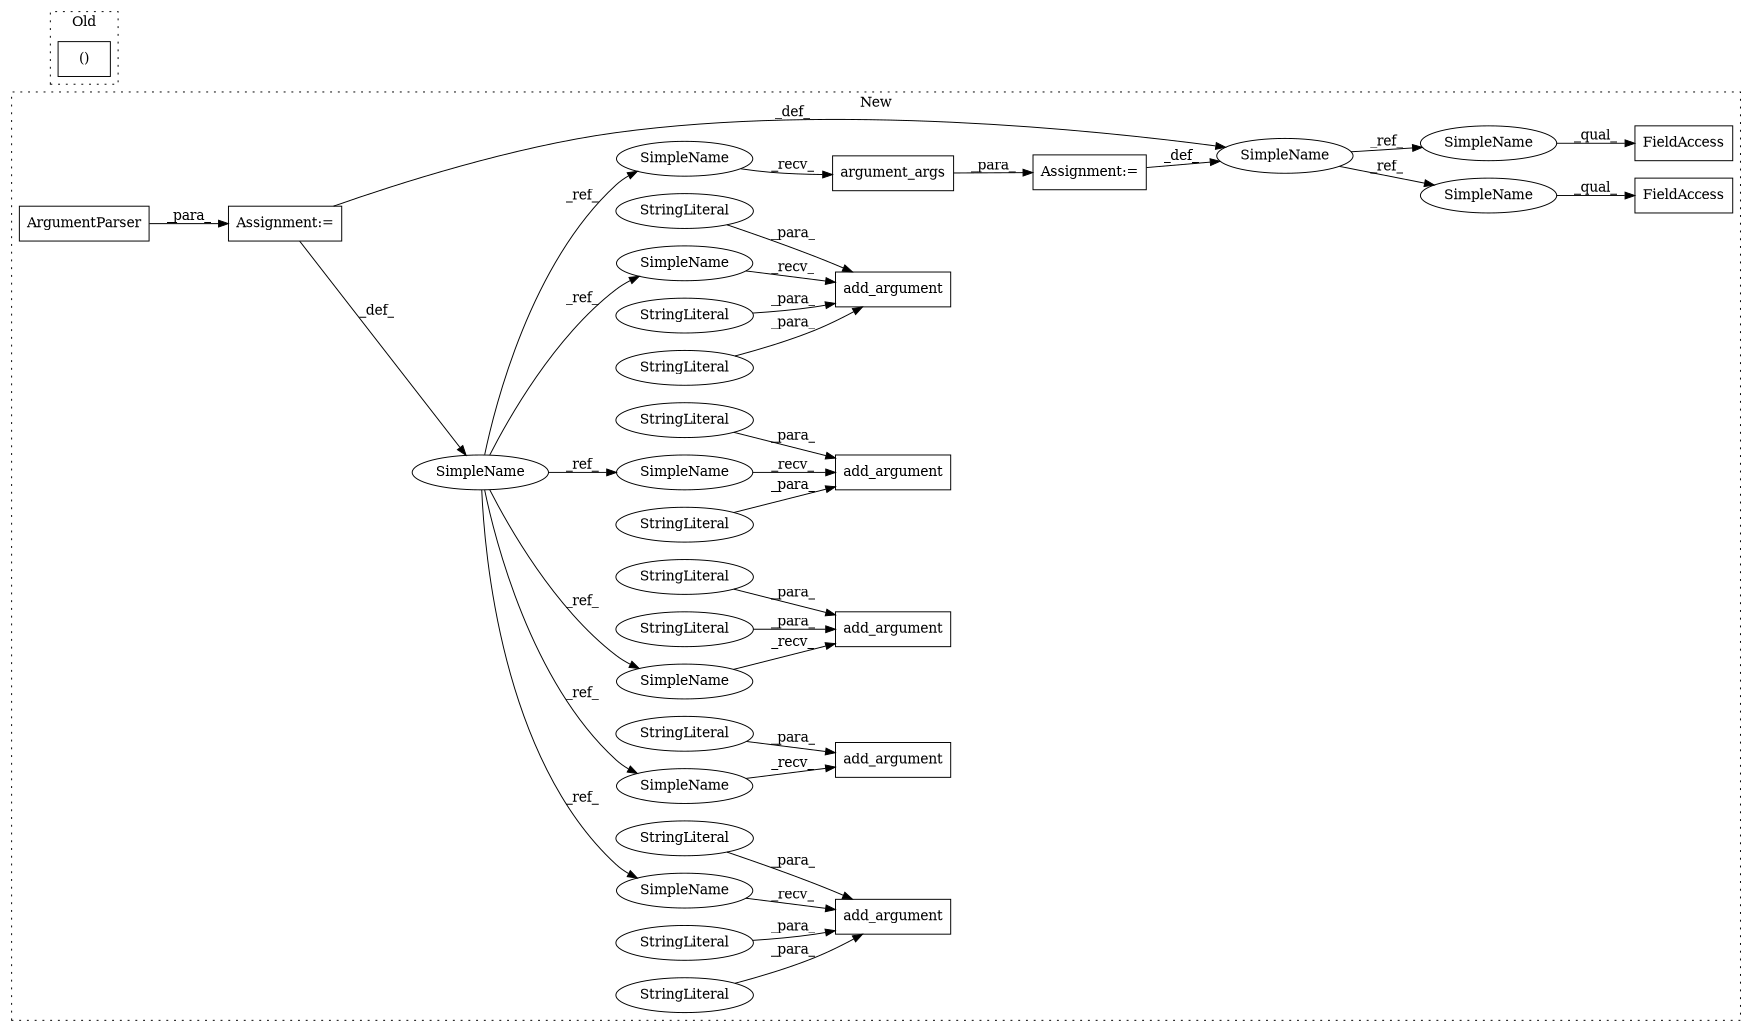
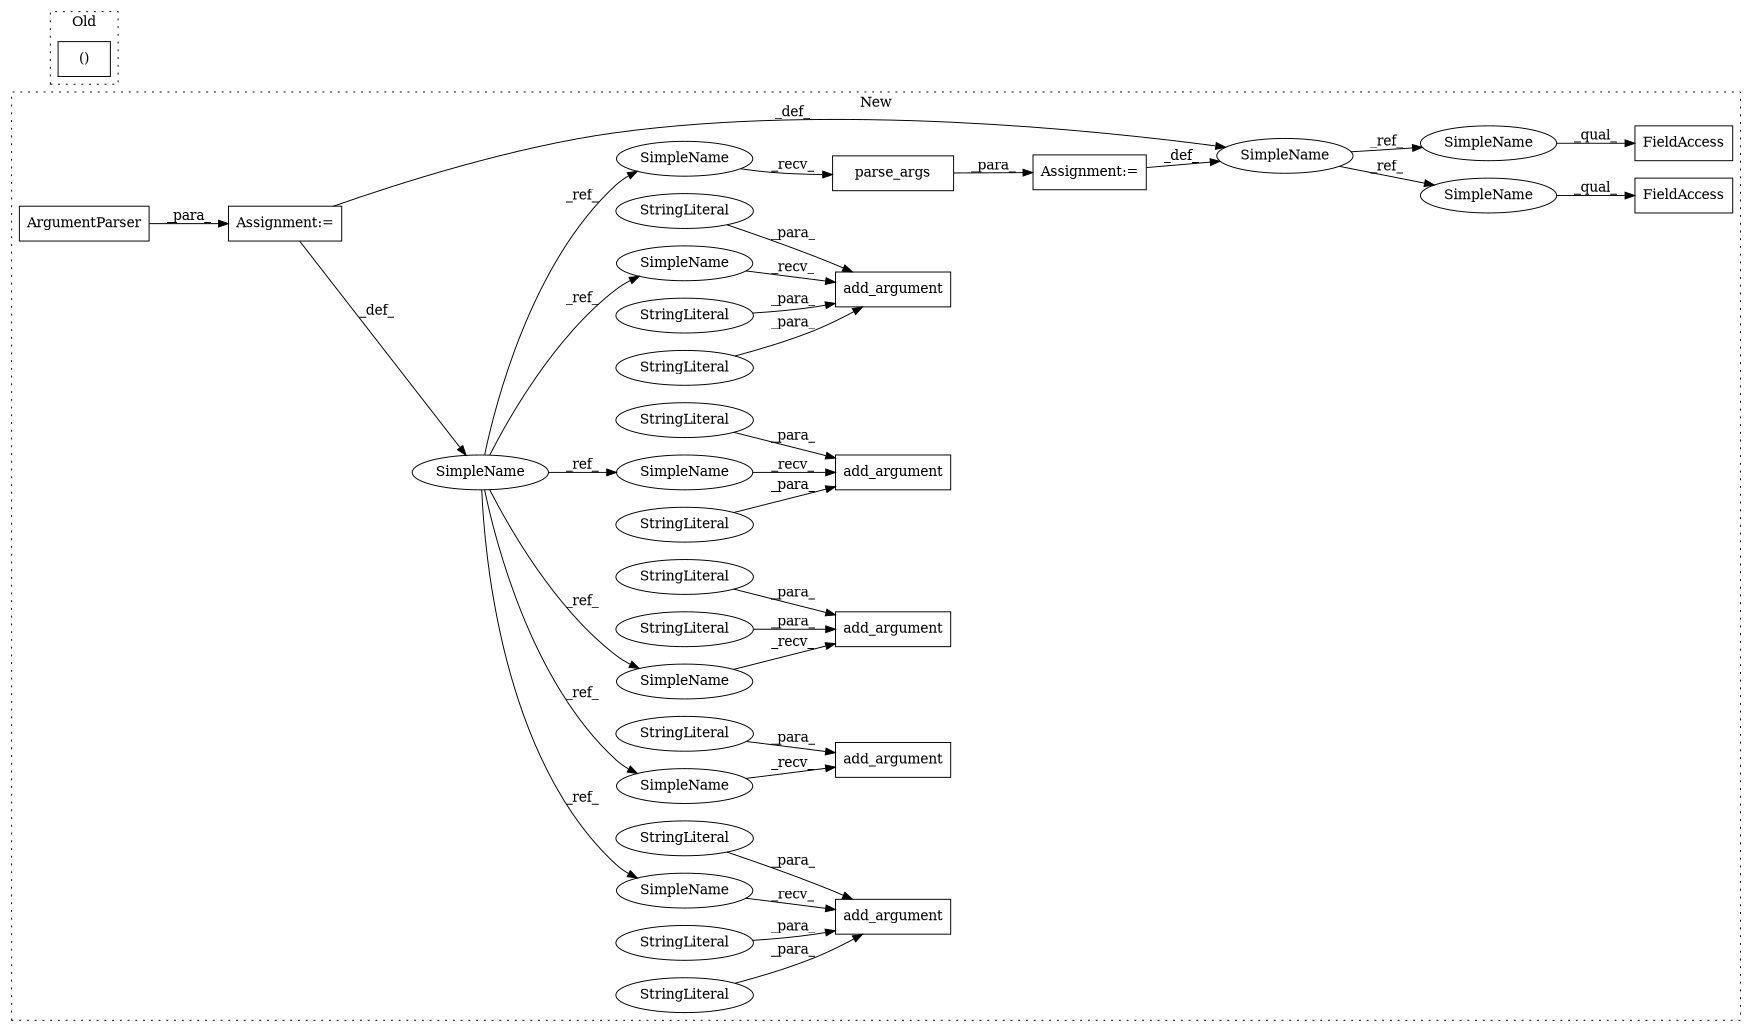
node "argument_args": label "argument_args" -> "parse_args"
